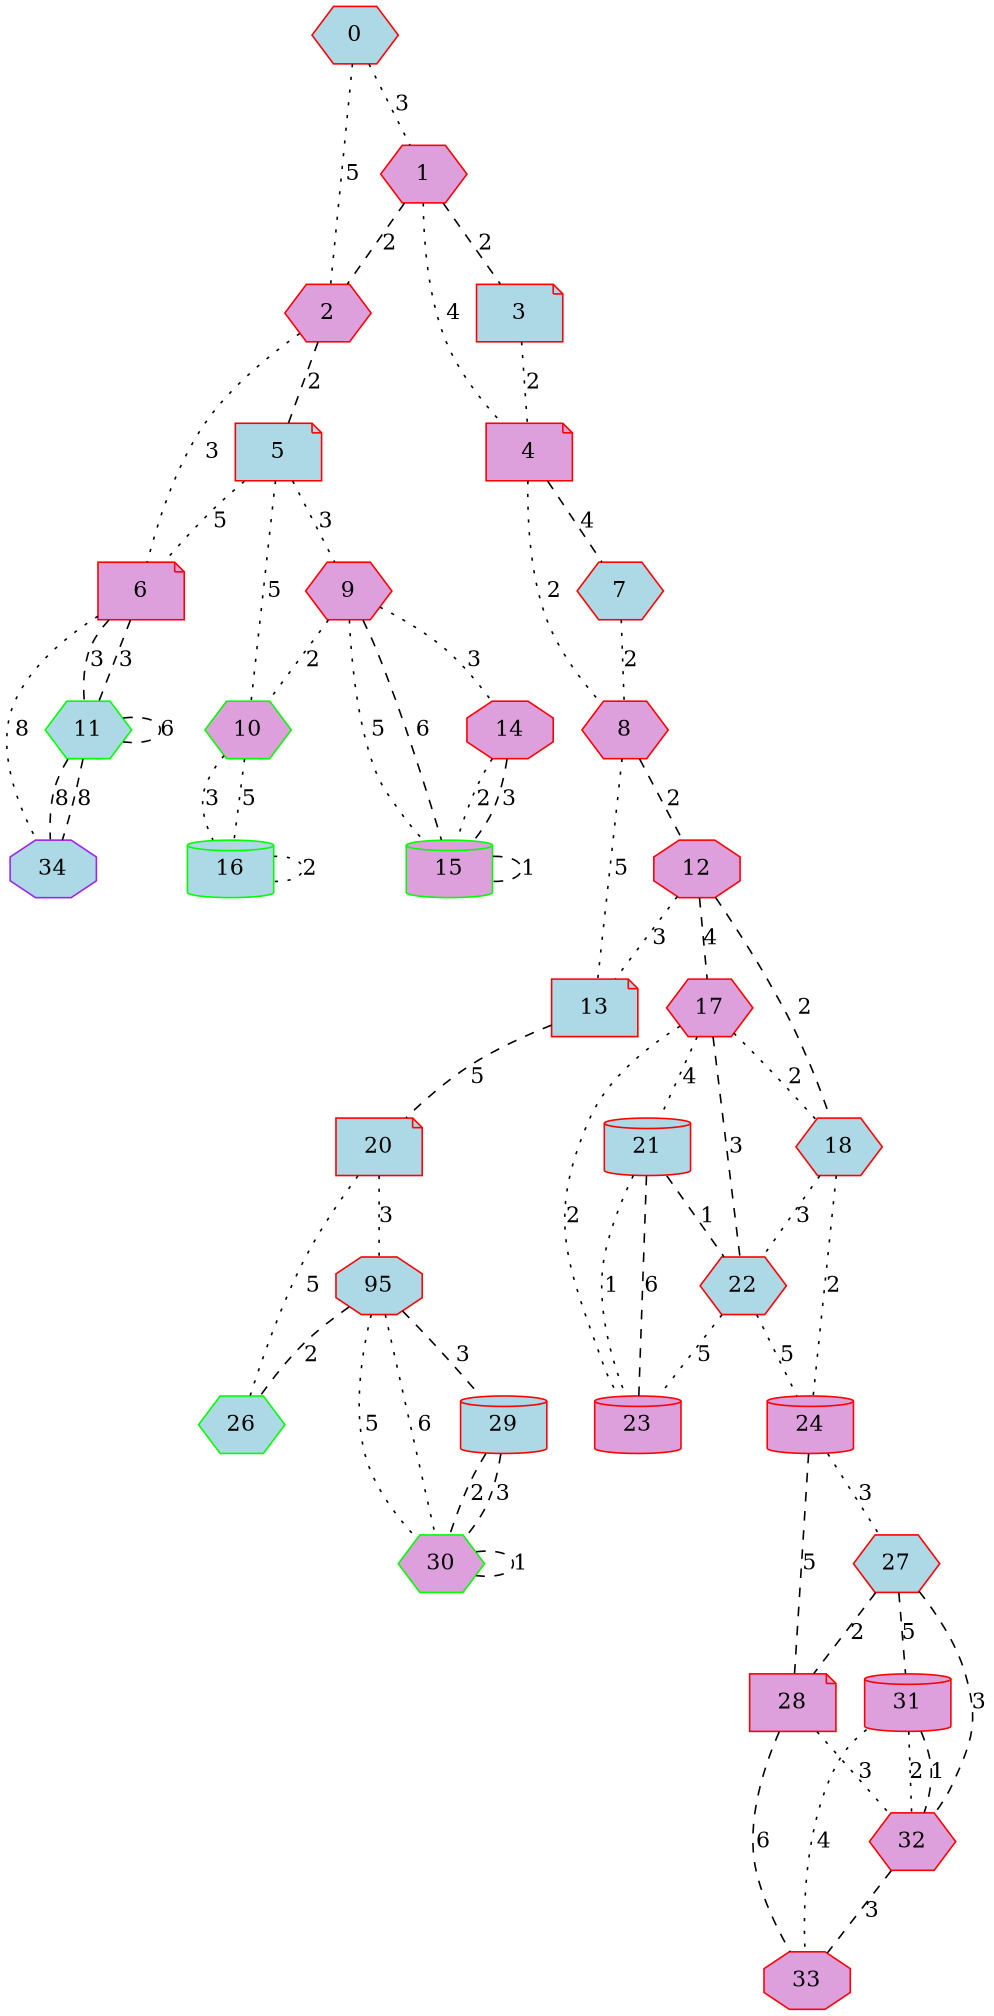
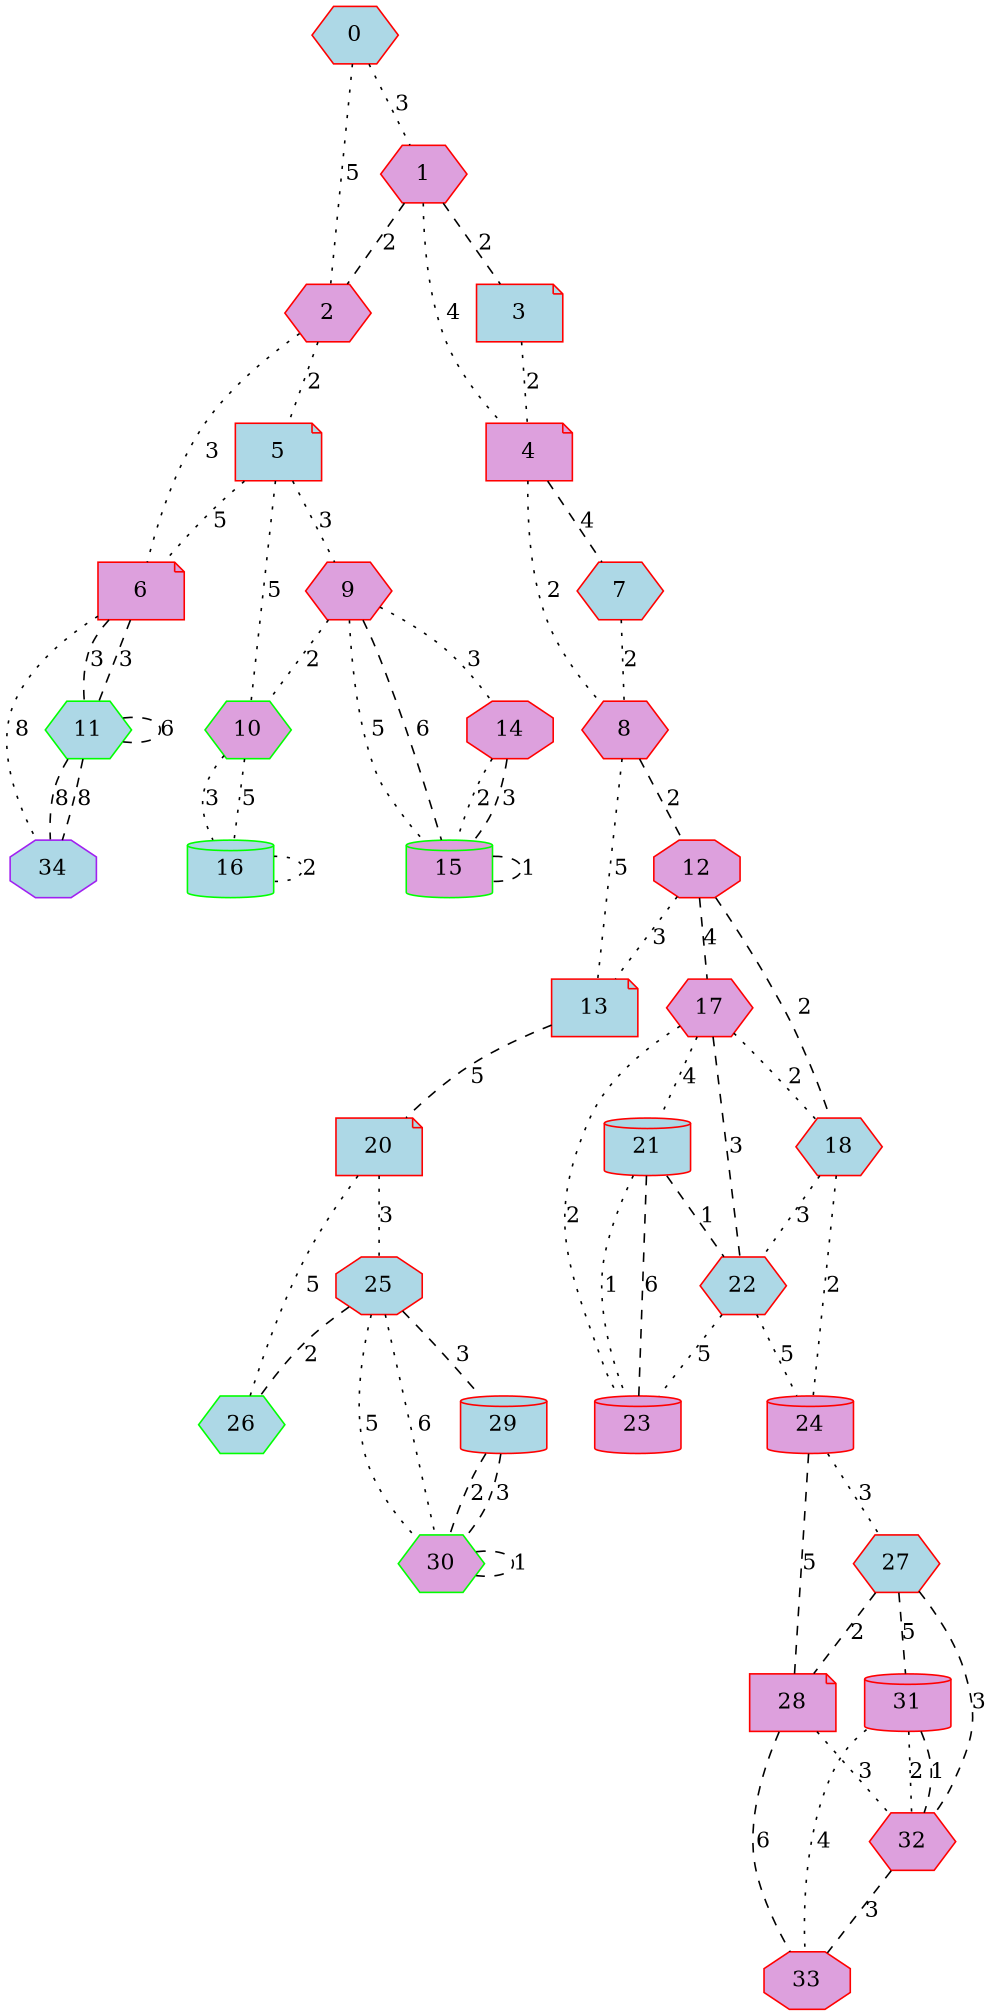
edge "2" -- "5": style dashed -> dotted
node "95": label "95" -> "25"
